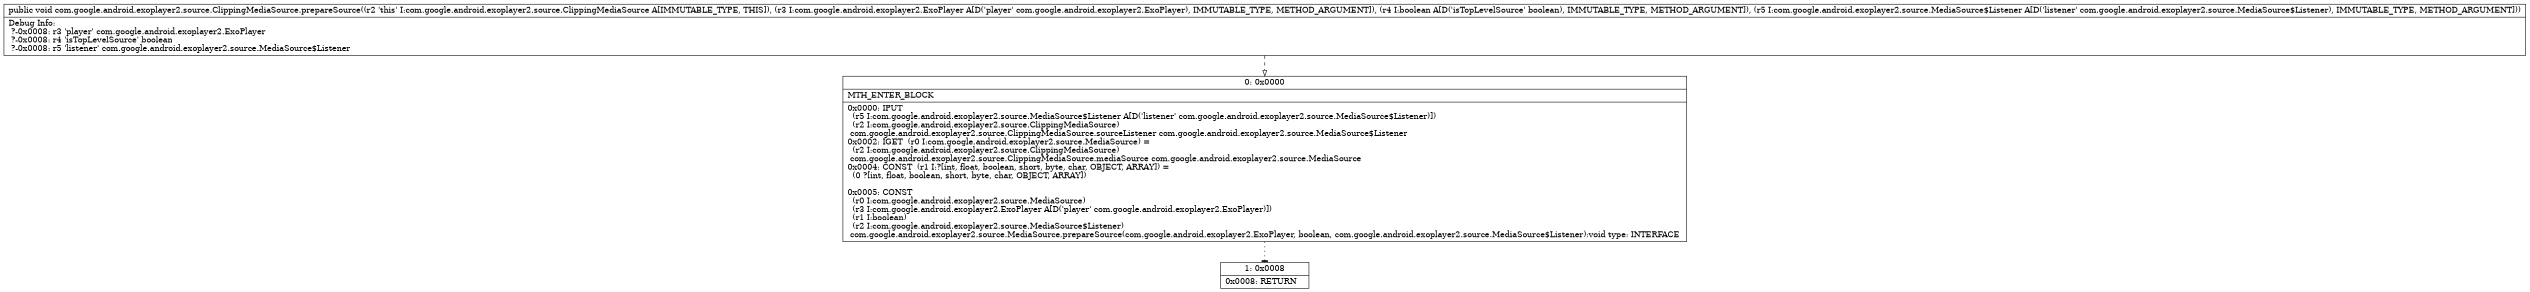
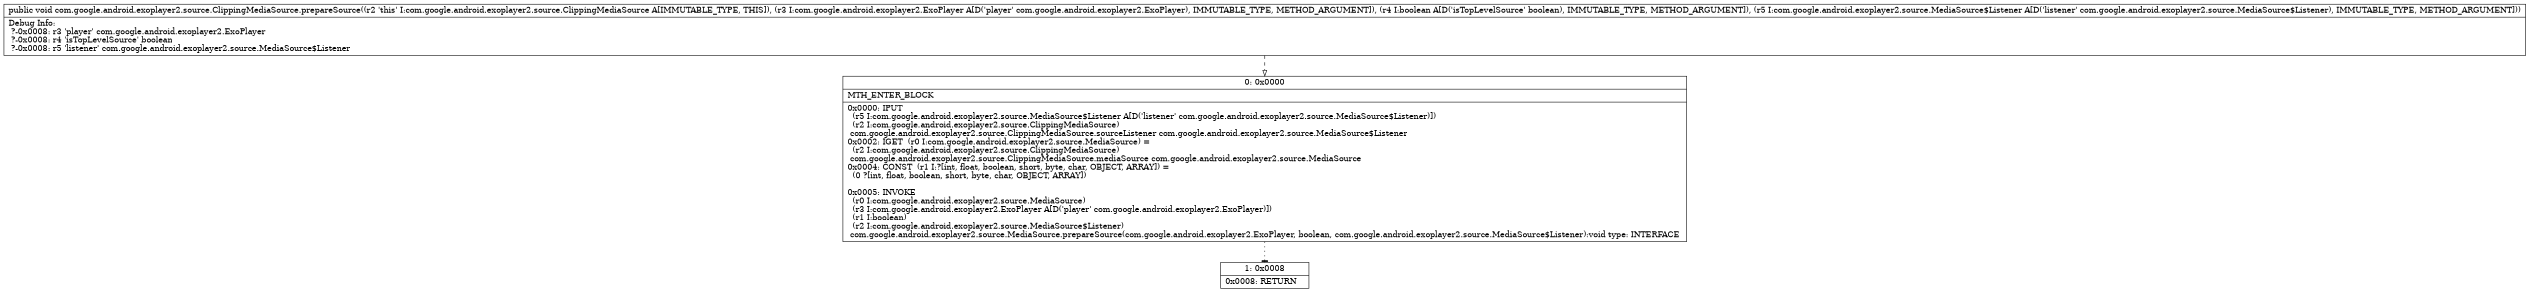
node "0: 0x0000": text "0x0005: CONST" -> "0x0005: INVOKE"
